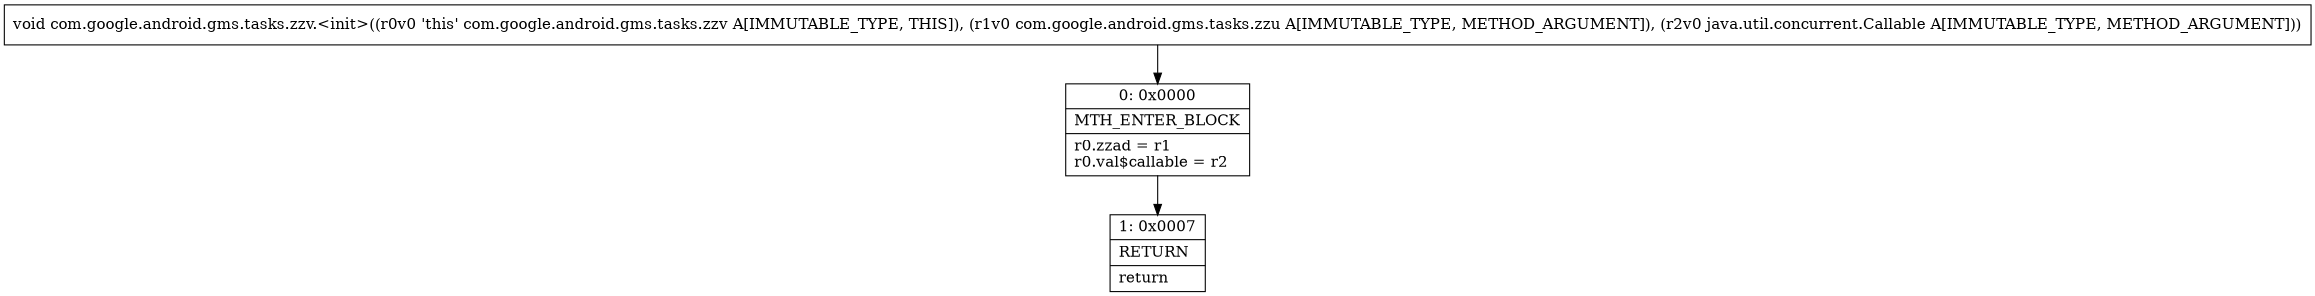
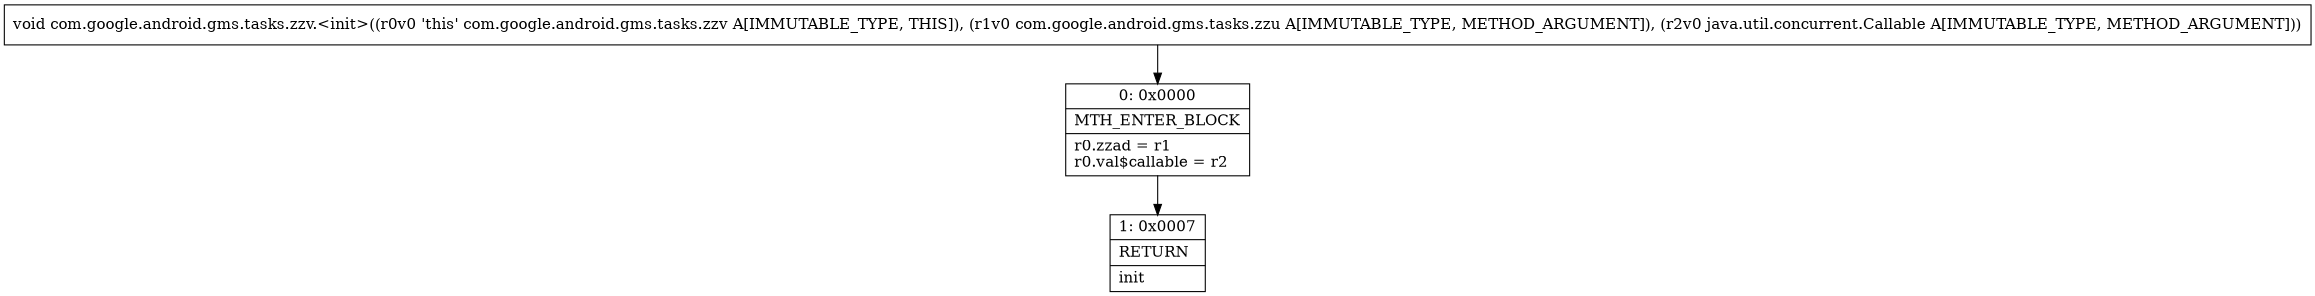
node "1: 0x0007": text "return" -> "init"
